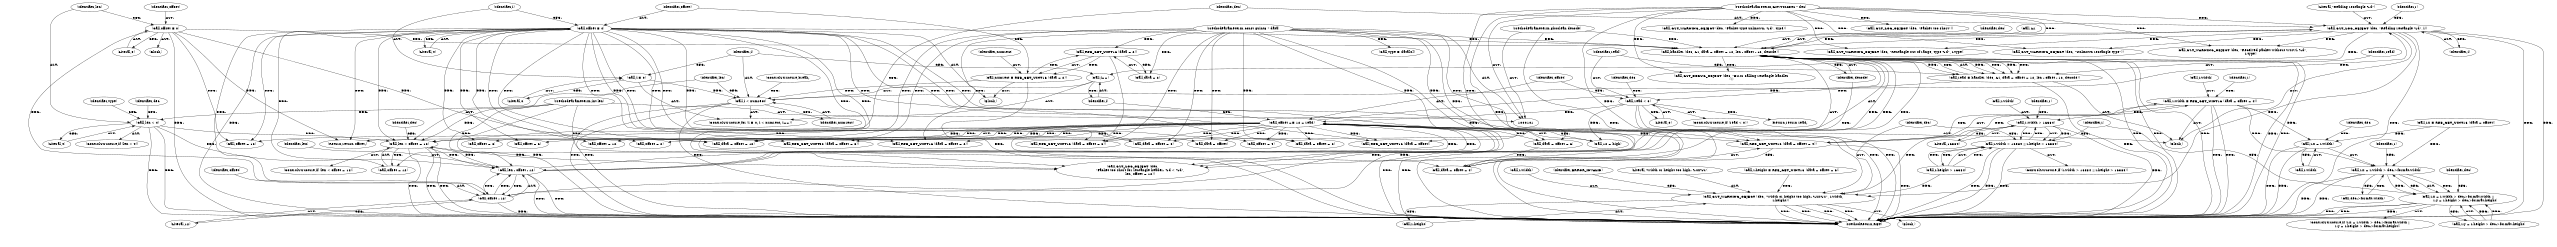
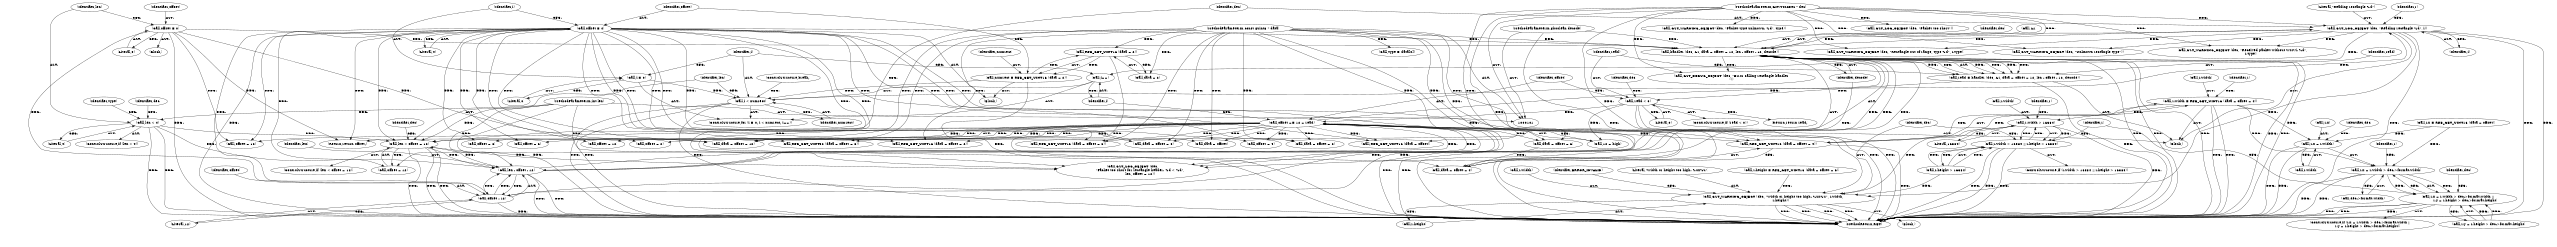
node "(Call,r.x)": added
edge "(Call,dec->format.width)" -> "(Call,r.x + r.width > dec->format.width)": label "CFG: " -> "AST: "
